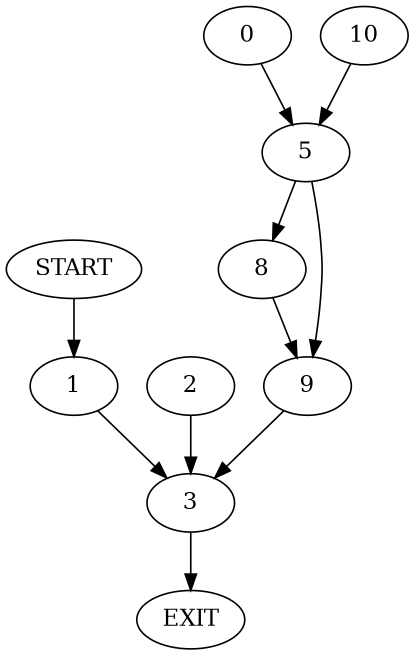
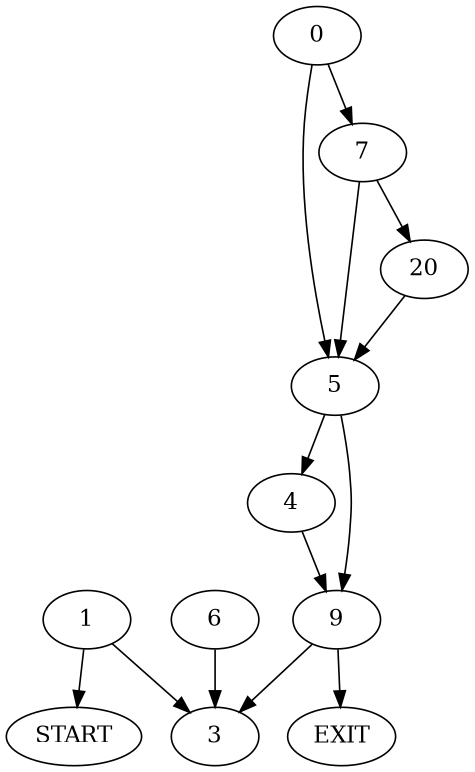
node "10": label "10" -> "20"
node "7": added
node "8": label "8" -> "4"
edge "START" -> "1": reversed
node "2": label "2" -> "6"
edge "3" -> "EXIT": now "9" -> "EXIT"
